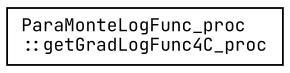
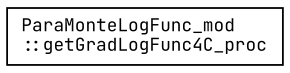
node "ParaMonteLogFunc_proc ::getGradLogFunc4C_proc": label "ParaMonteLogFunc_proc ::getGradLogFunc4C_proc" -> "ParaMonteLogFunc_mod ::getGradLogFunc4C_proc"
